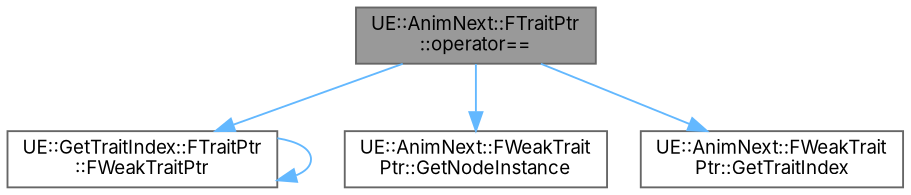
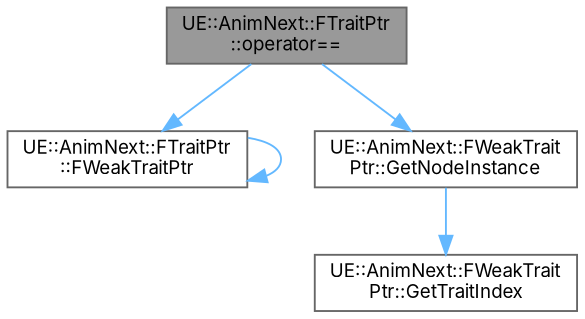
edge "UE::AnimNext::FTraitPtr ::operator==" -> "UE::AnimNext::FWeakTrait Ptr::GetTraitIndex": now "UE::AnimNext::FWeakTrait Ptr::GetNodeInstance" -> "UE::AnimNext::FWeakTrait Ptr::GetTraitIndex"
node "UE::GetTraitIndex::FTraitPtr ::FWeakTraitPtr": label "UE::GetTraitIndex::FTraitPtr ::FWeakTraitPtr" -> "UE::AnimNext::FTraitPtr ::FWeakTraitPtr"
